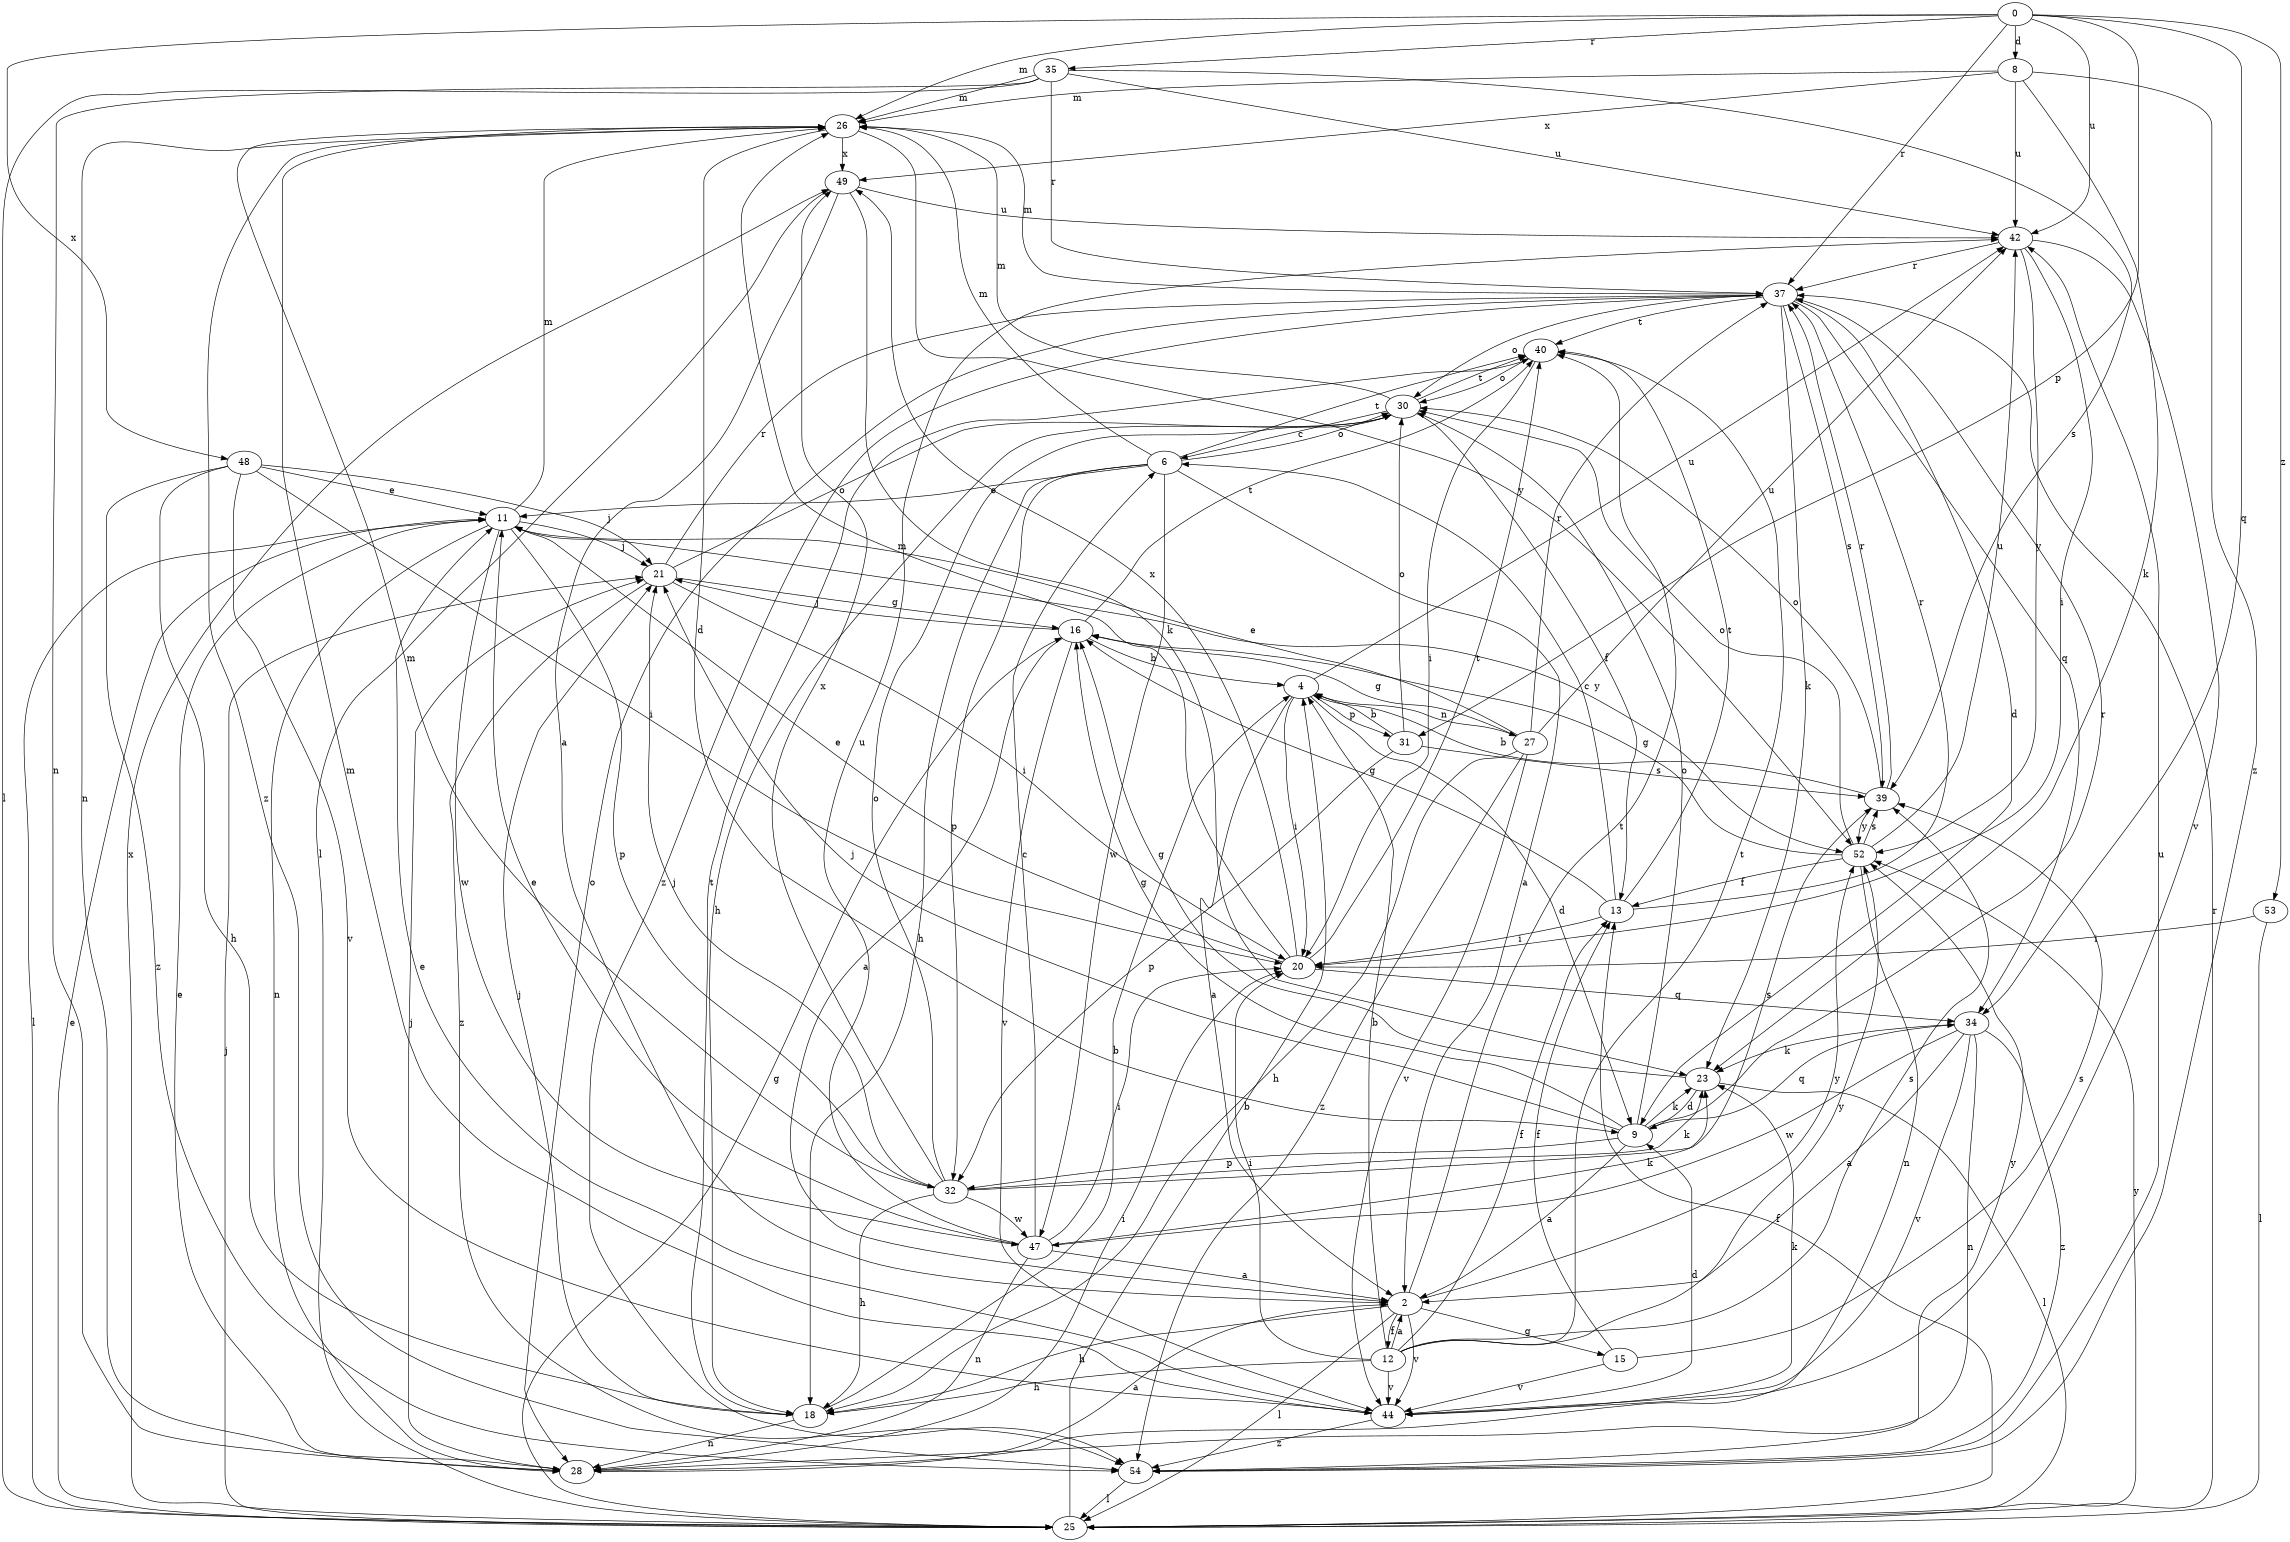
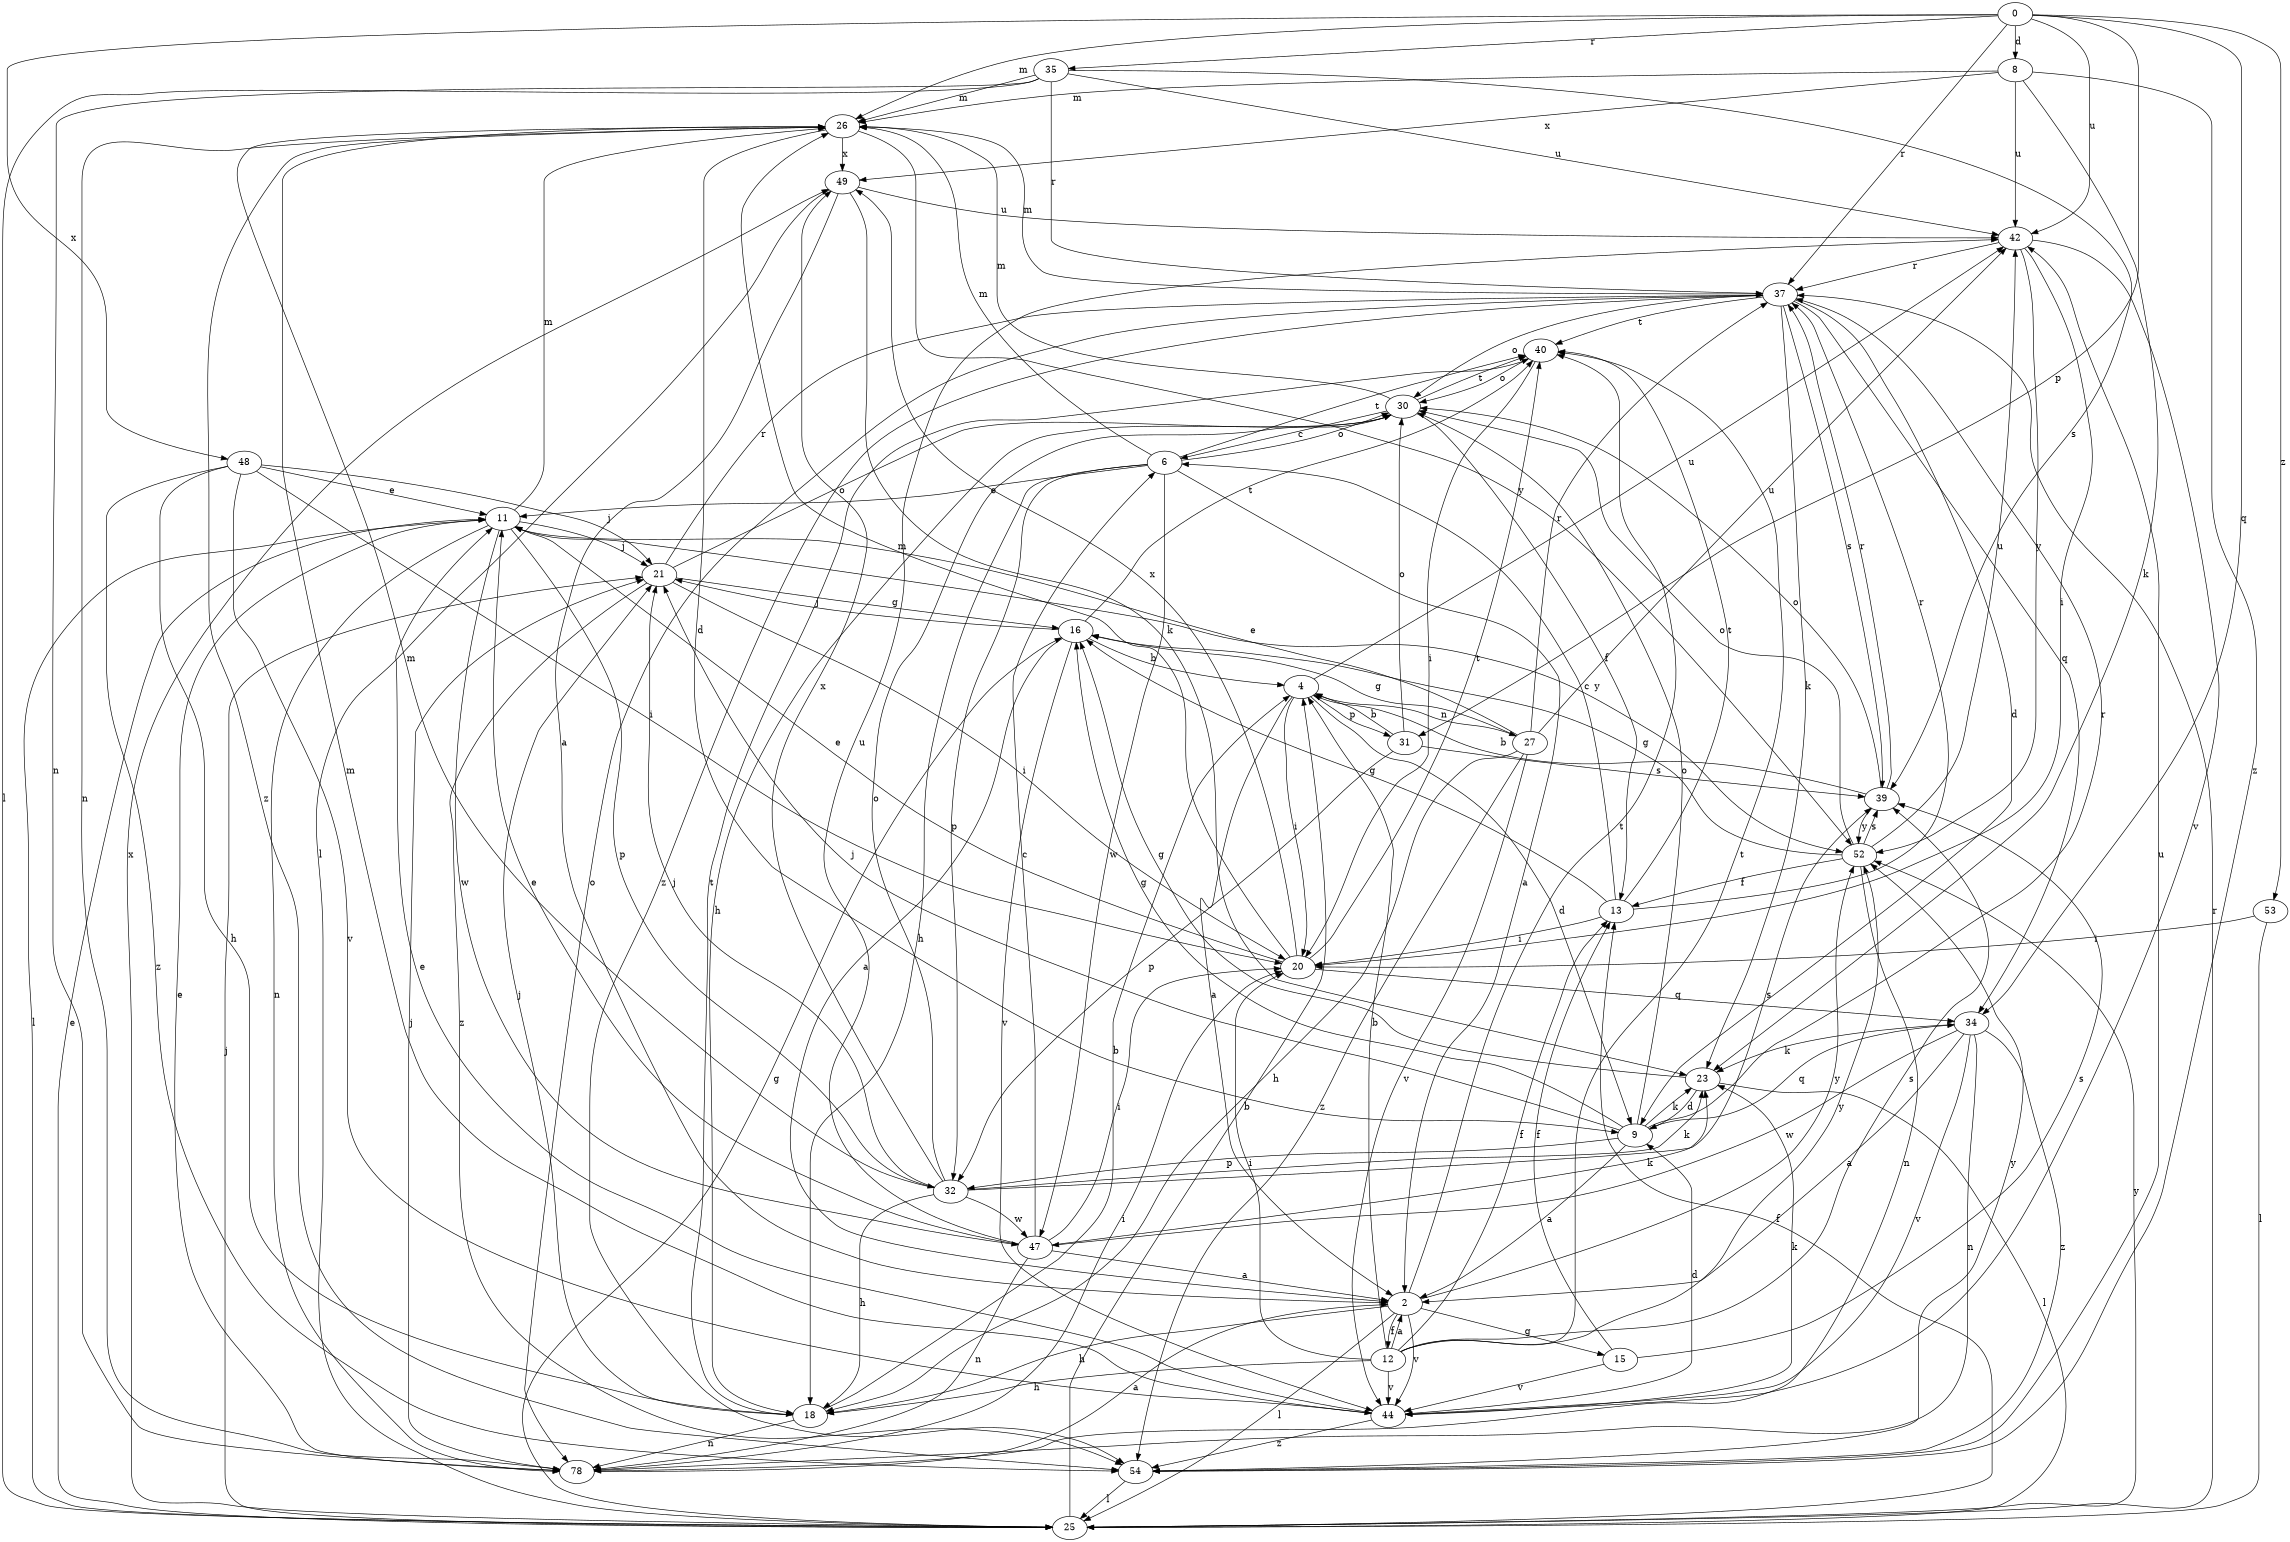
node "28": label "28" -> "78"
